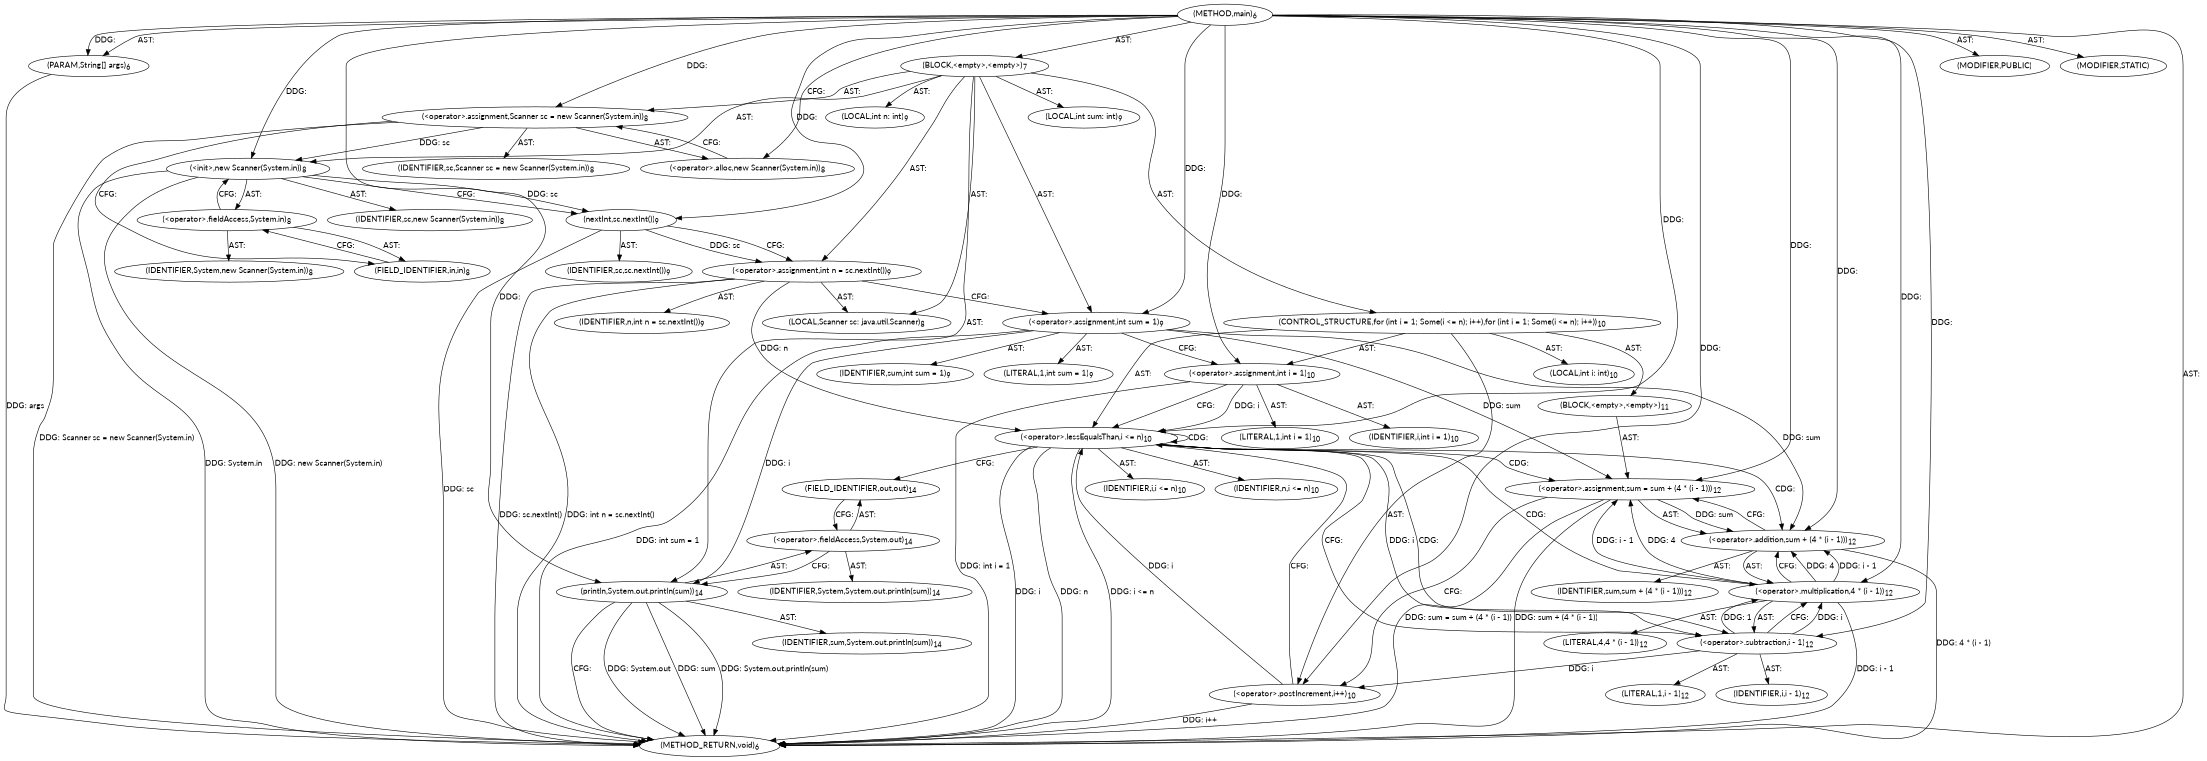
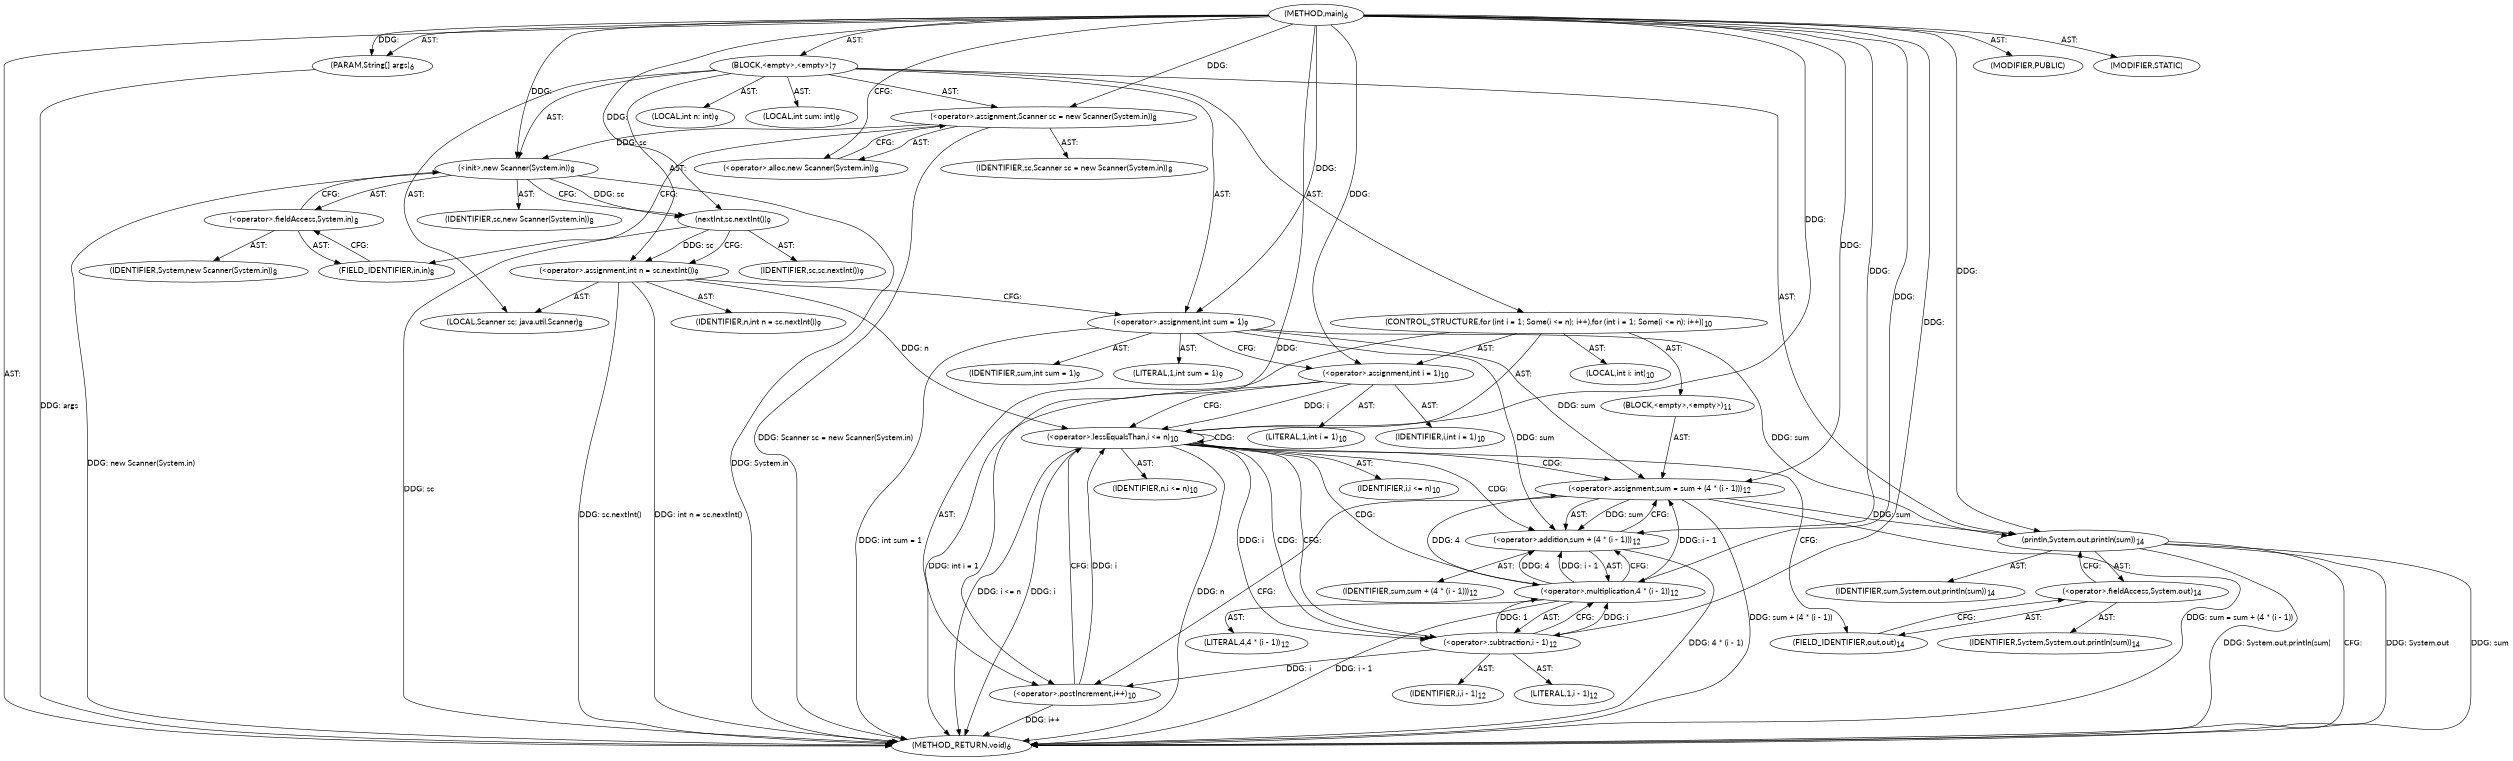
edge "(<operator>.assignment,int sum = 1)" -> "(println,System.out.println(sum))": label "DDG: i" -> "DDG: sum"
edge "(<operator>.assignment,sum = sum + (4 * (i - 1)))" -> "(println,System.out.println(sum))": added, label "DDG: sum"
